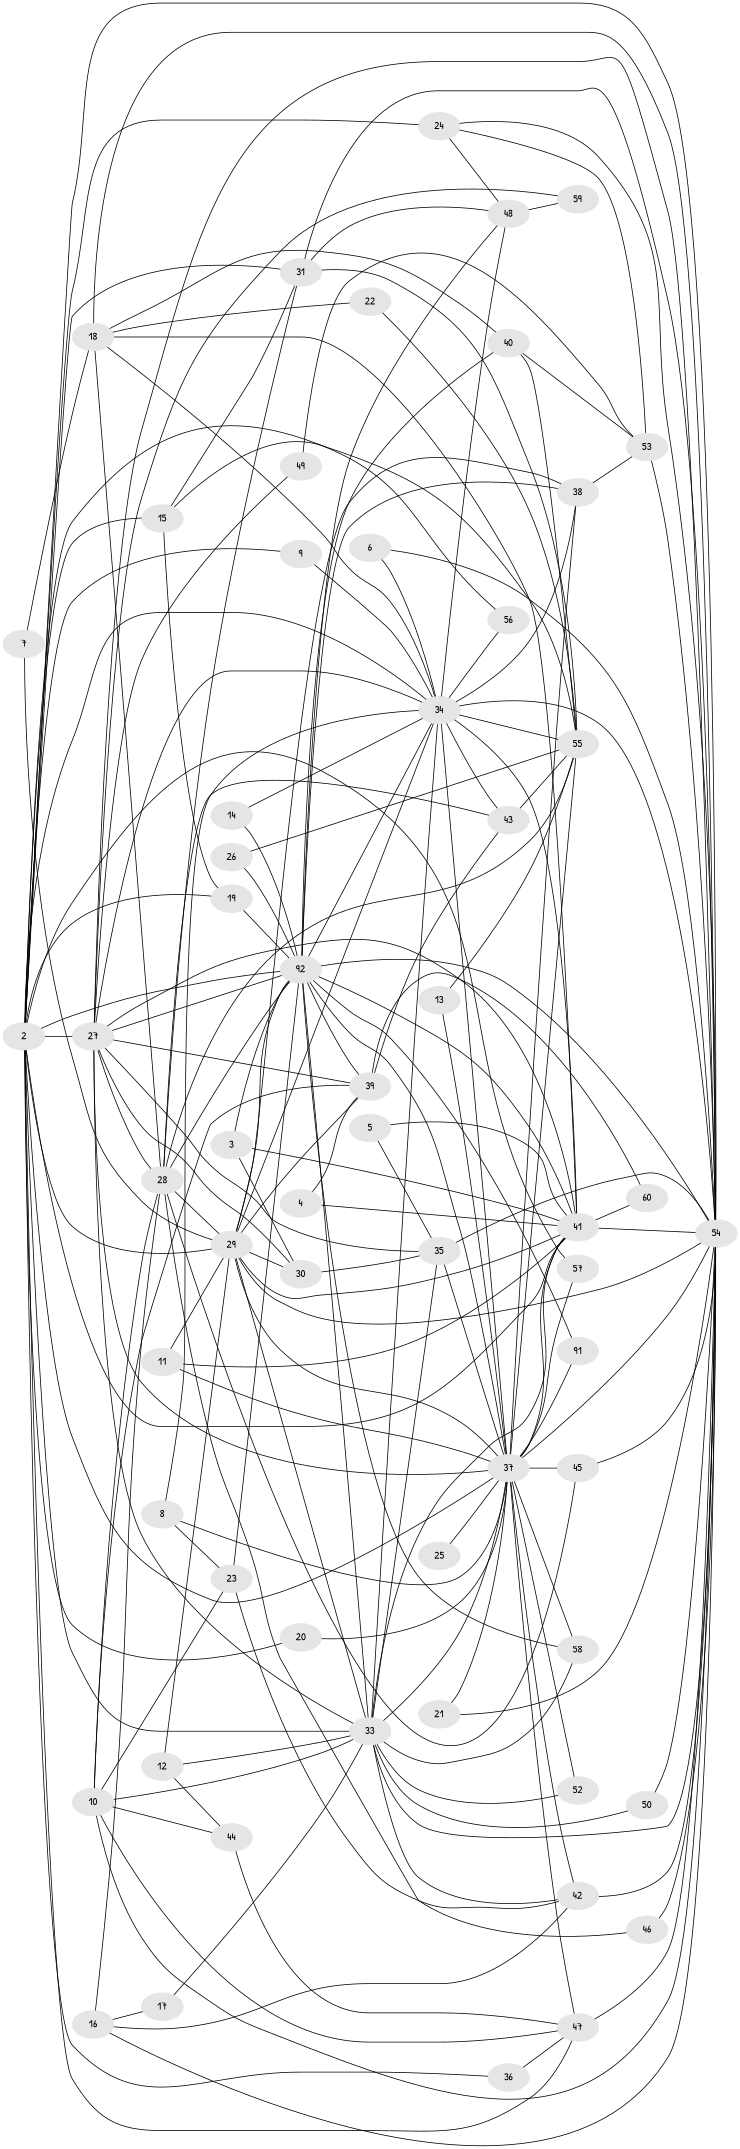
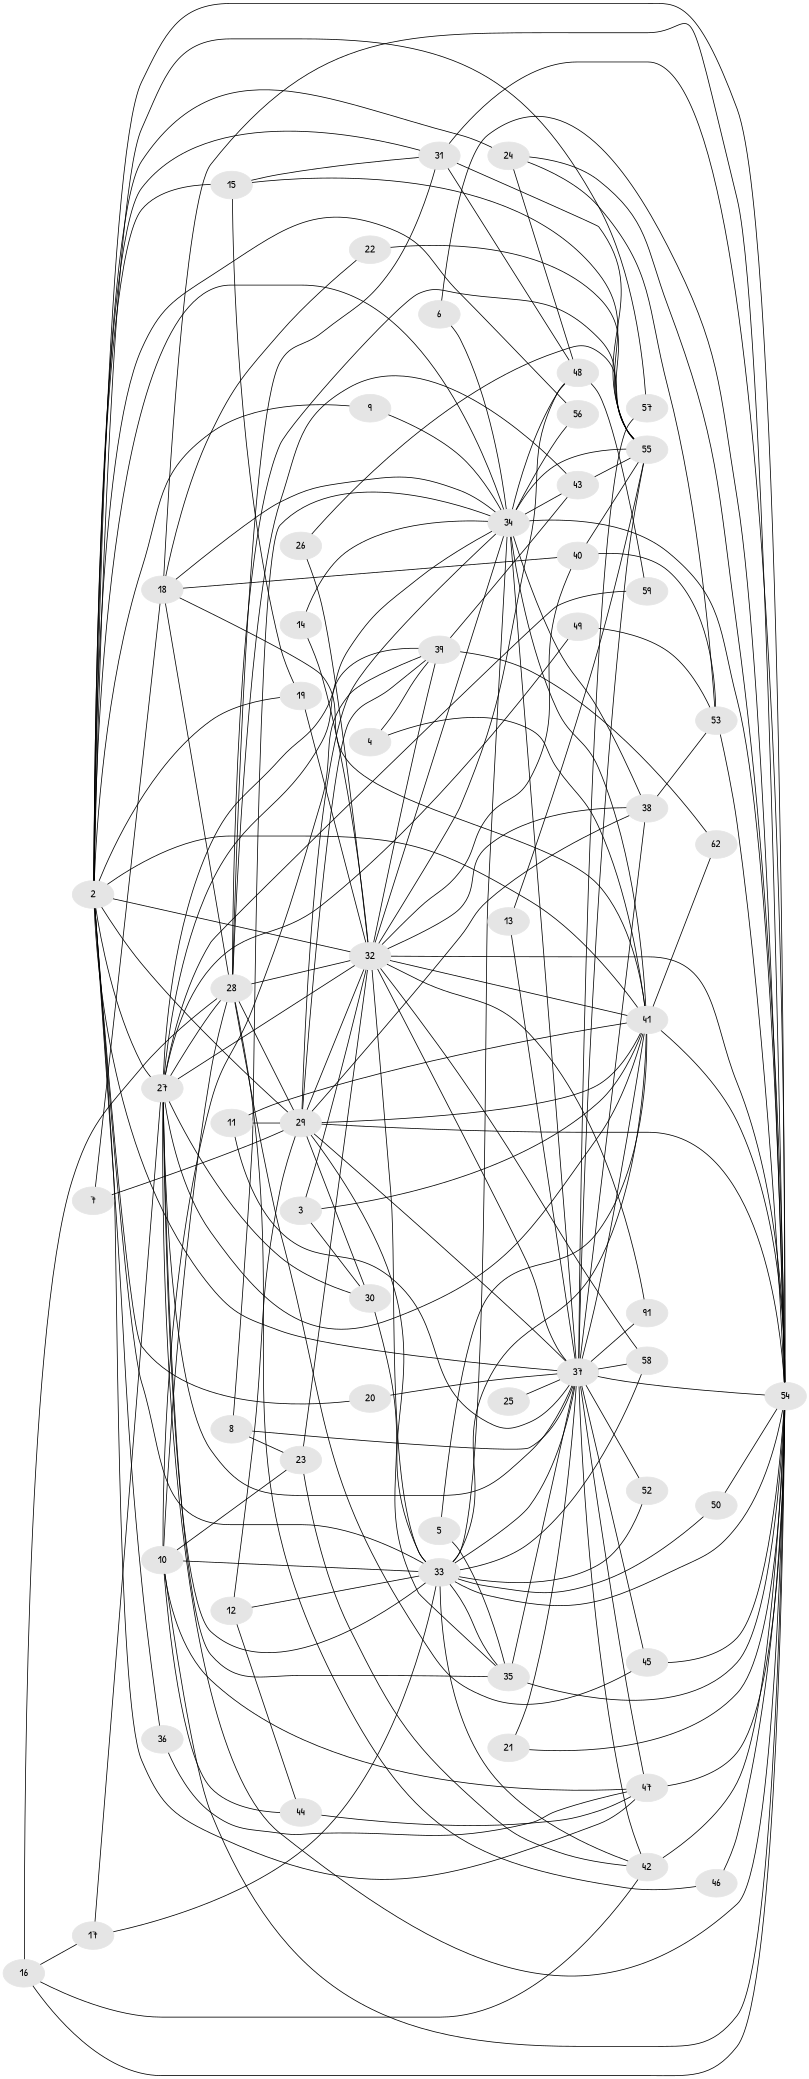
node "92": label "92" -> "32"
node "60": label "60" -> "62"
edge "27" -- "17": added
